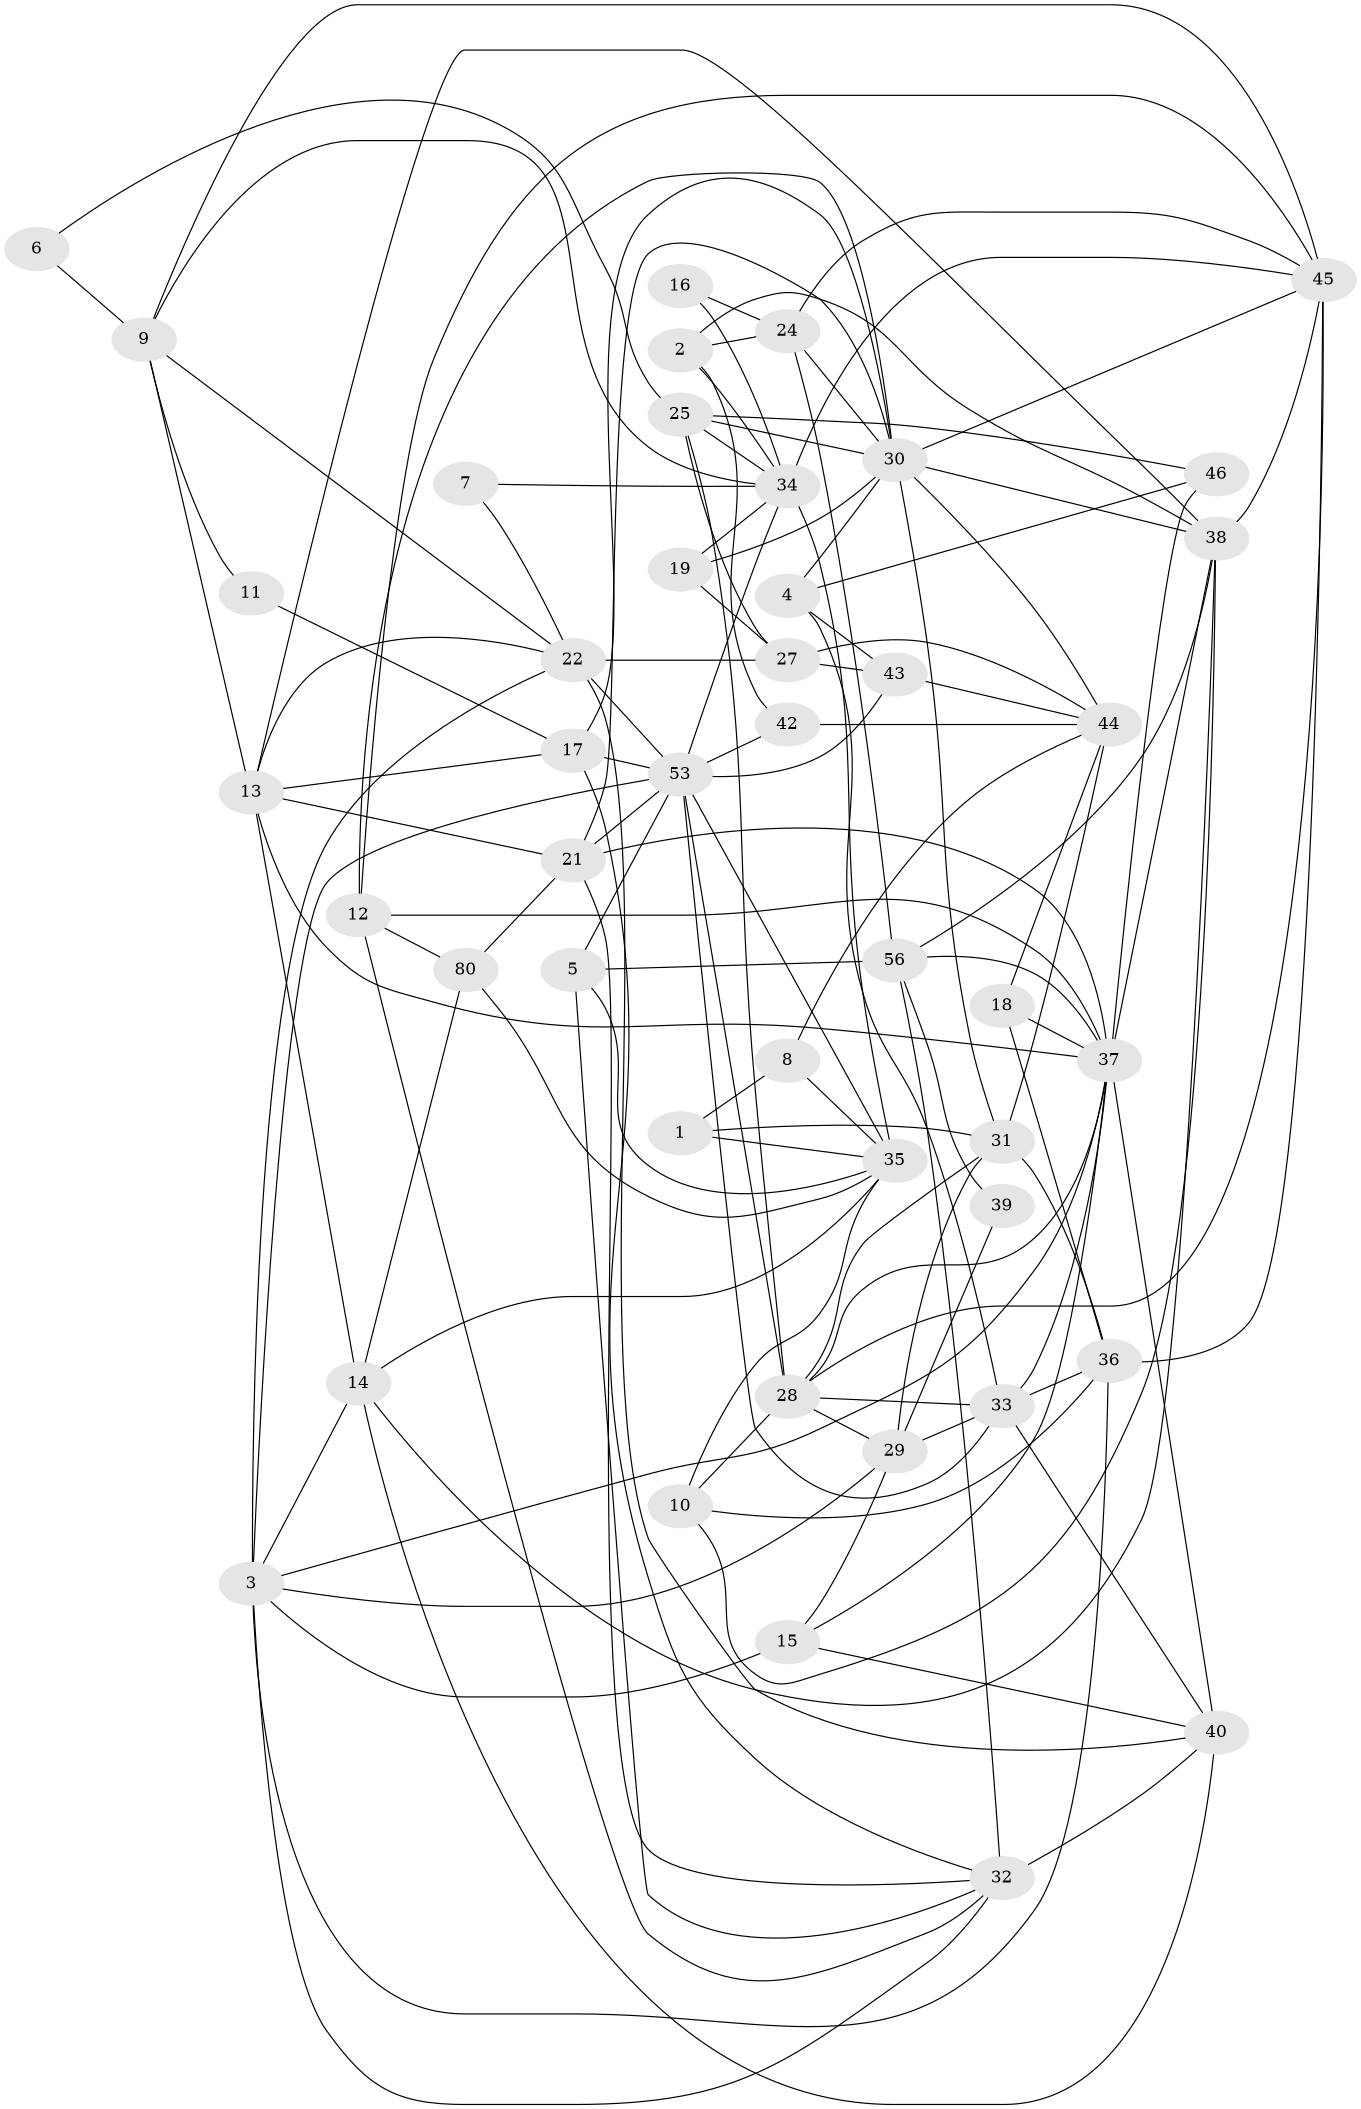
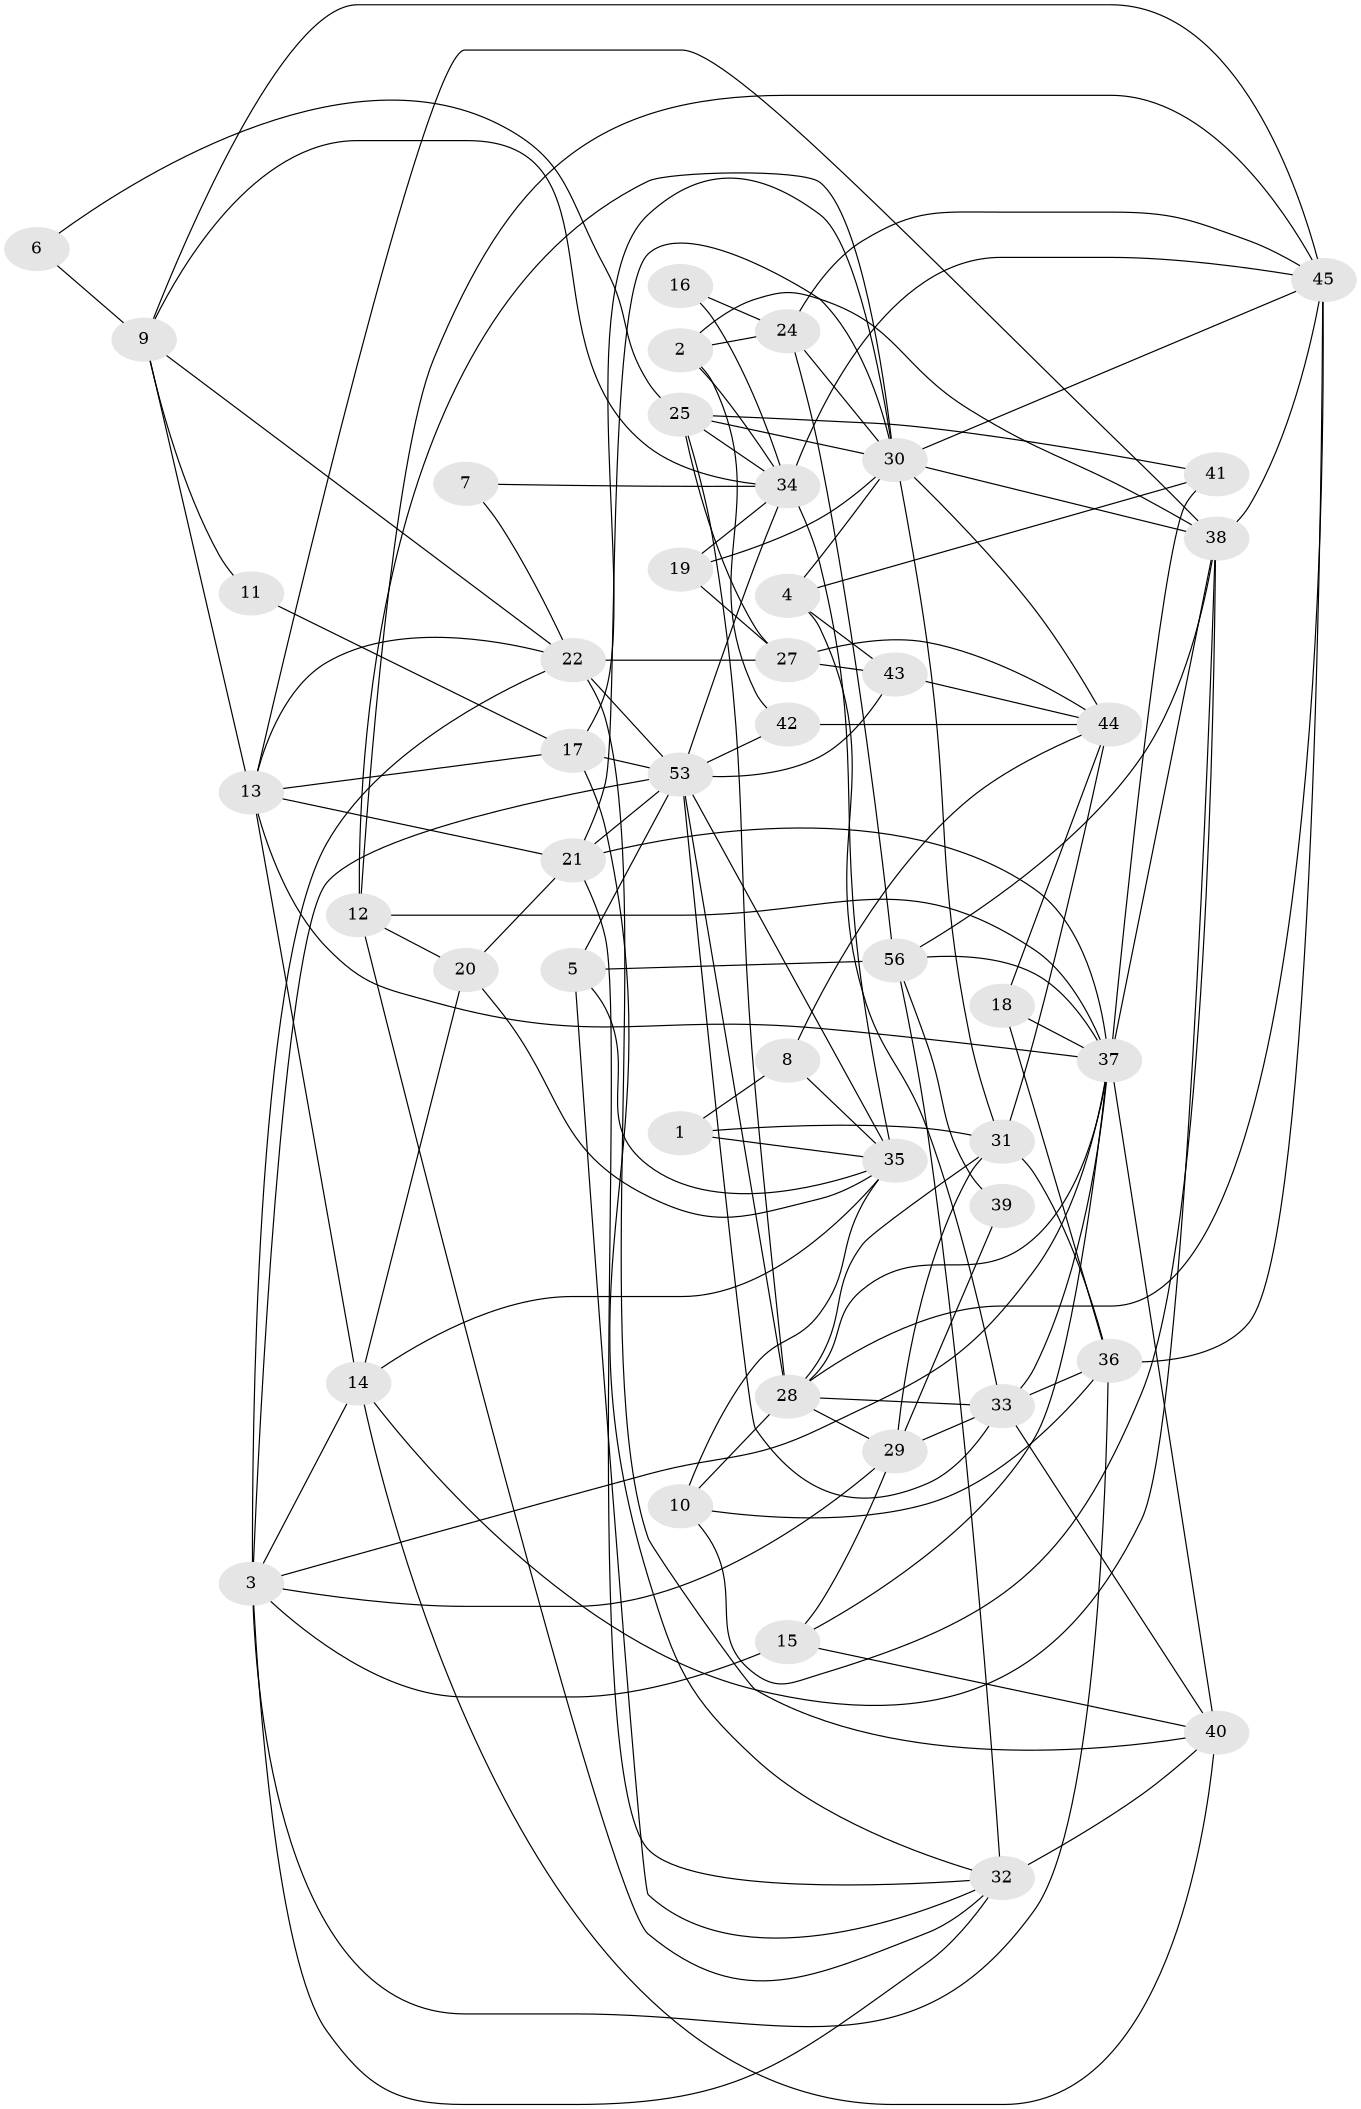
node "46": label "46" -> "41"
node "80": label "80" -> "20"
